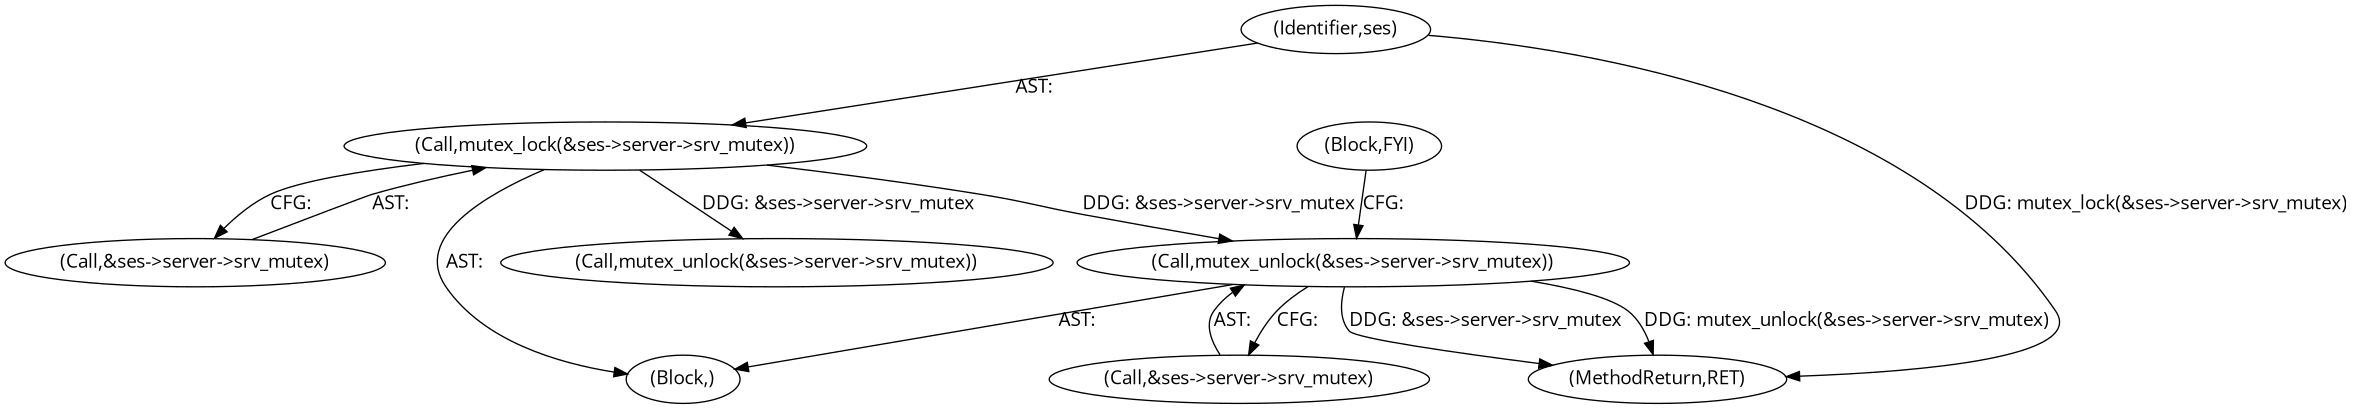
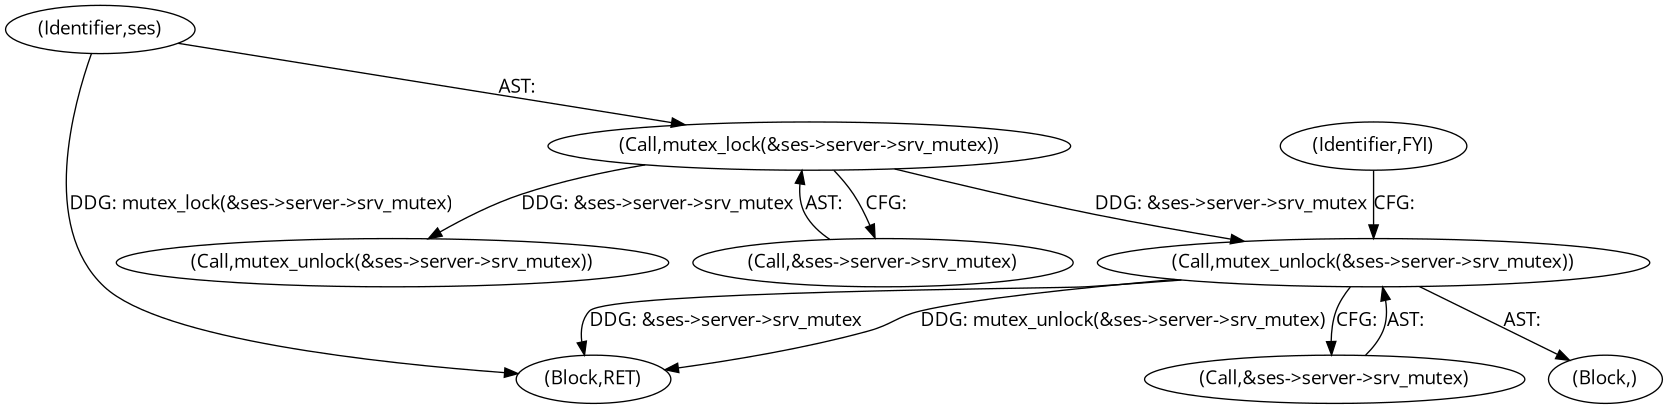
node "(Block,FYI)": label "(Block,FYI)" -> "(Identifier,FYI)"
edge "(Call,mutex_lock(&ses->server->srv_mutex))" -> "(Block,)": removed, label "AST:"
node "(MethodReturn,RET)": label "(MethodReturn,RET)" -> "(Block,RET)"
